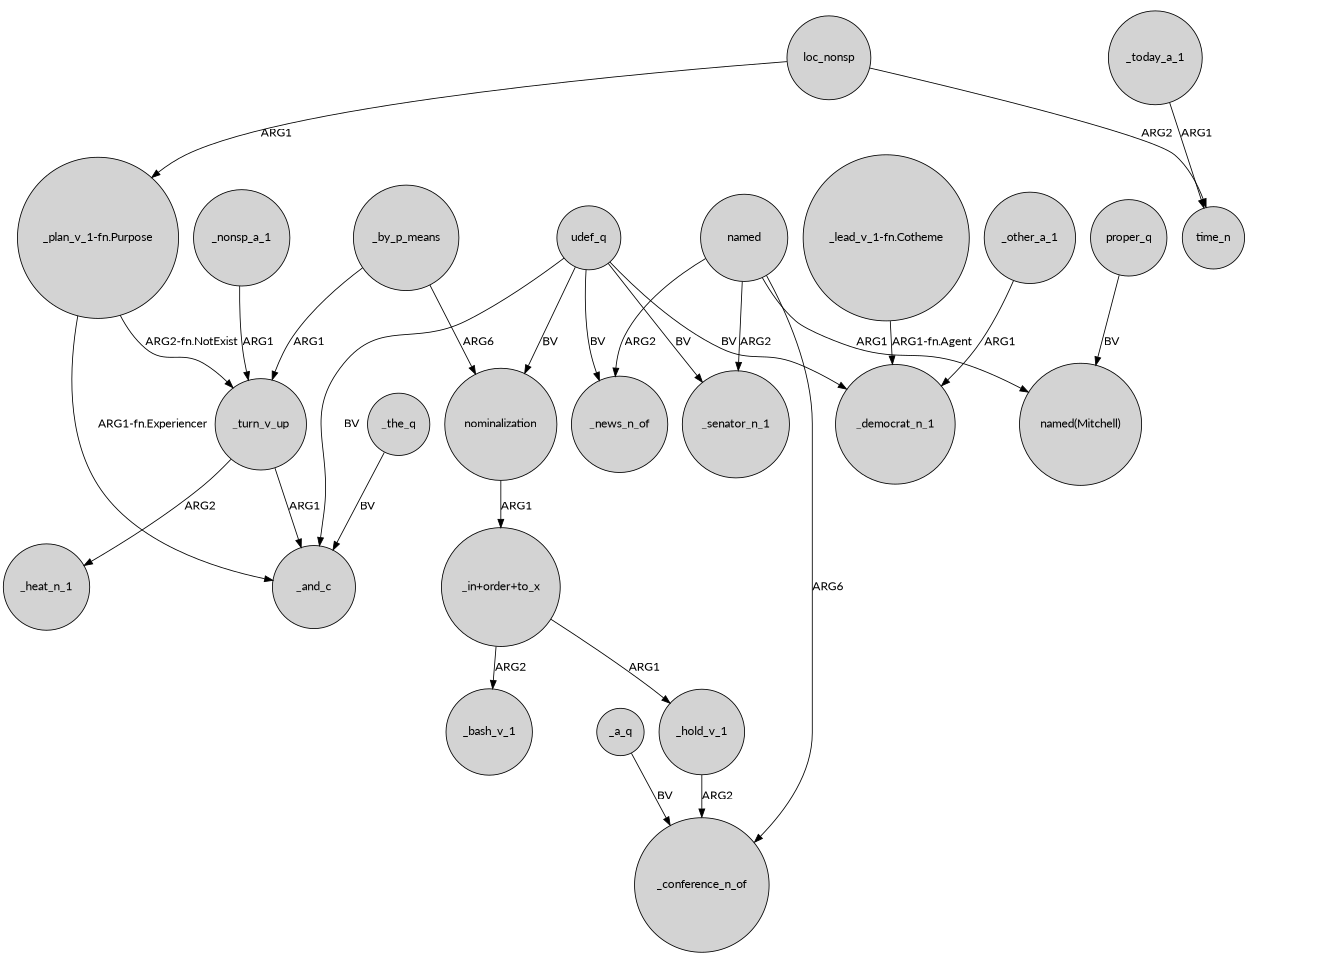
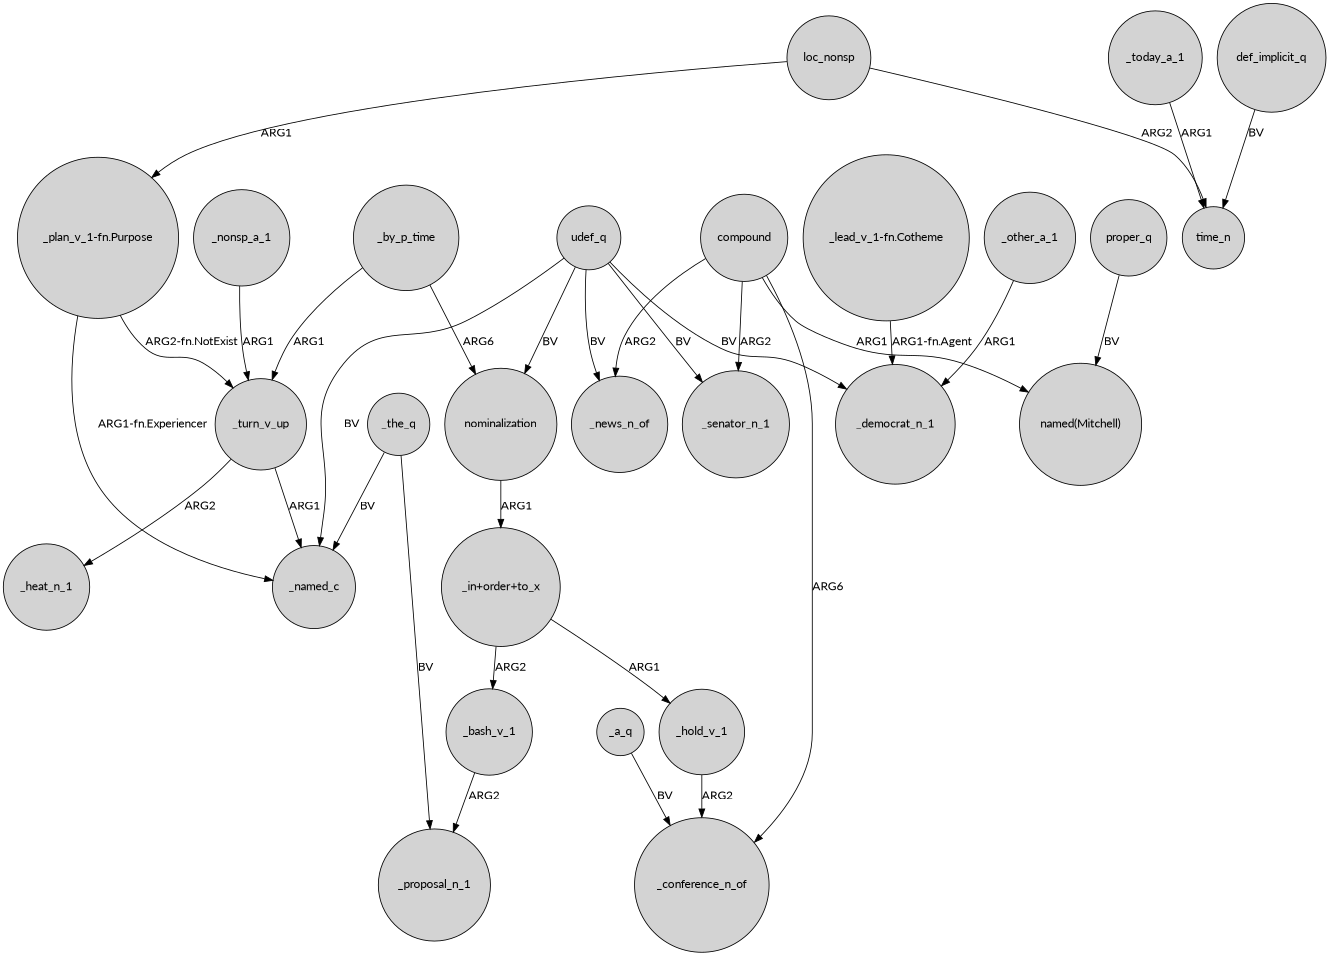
node "def_implicit_q": added
node "_by_p_means": label "_by_p_means" -> "_by_p_time"
node "named": label "named" -> "compound"
node "_and_c": label "_and_c" -> "_named_c"
node "_proposal_n_1": added
